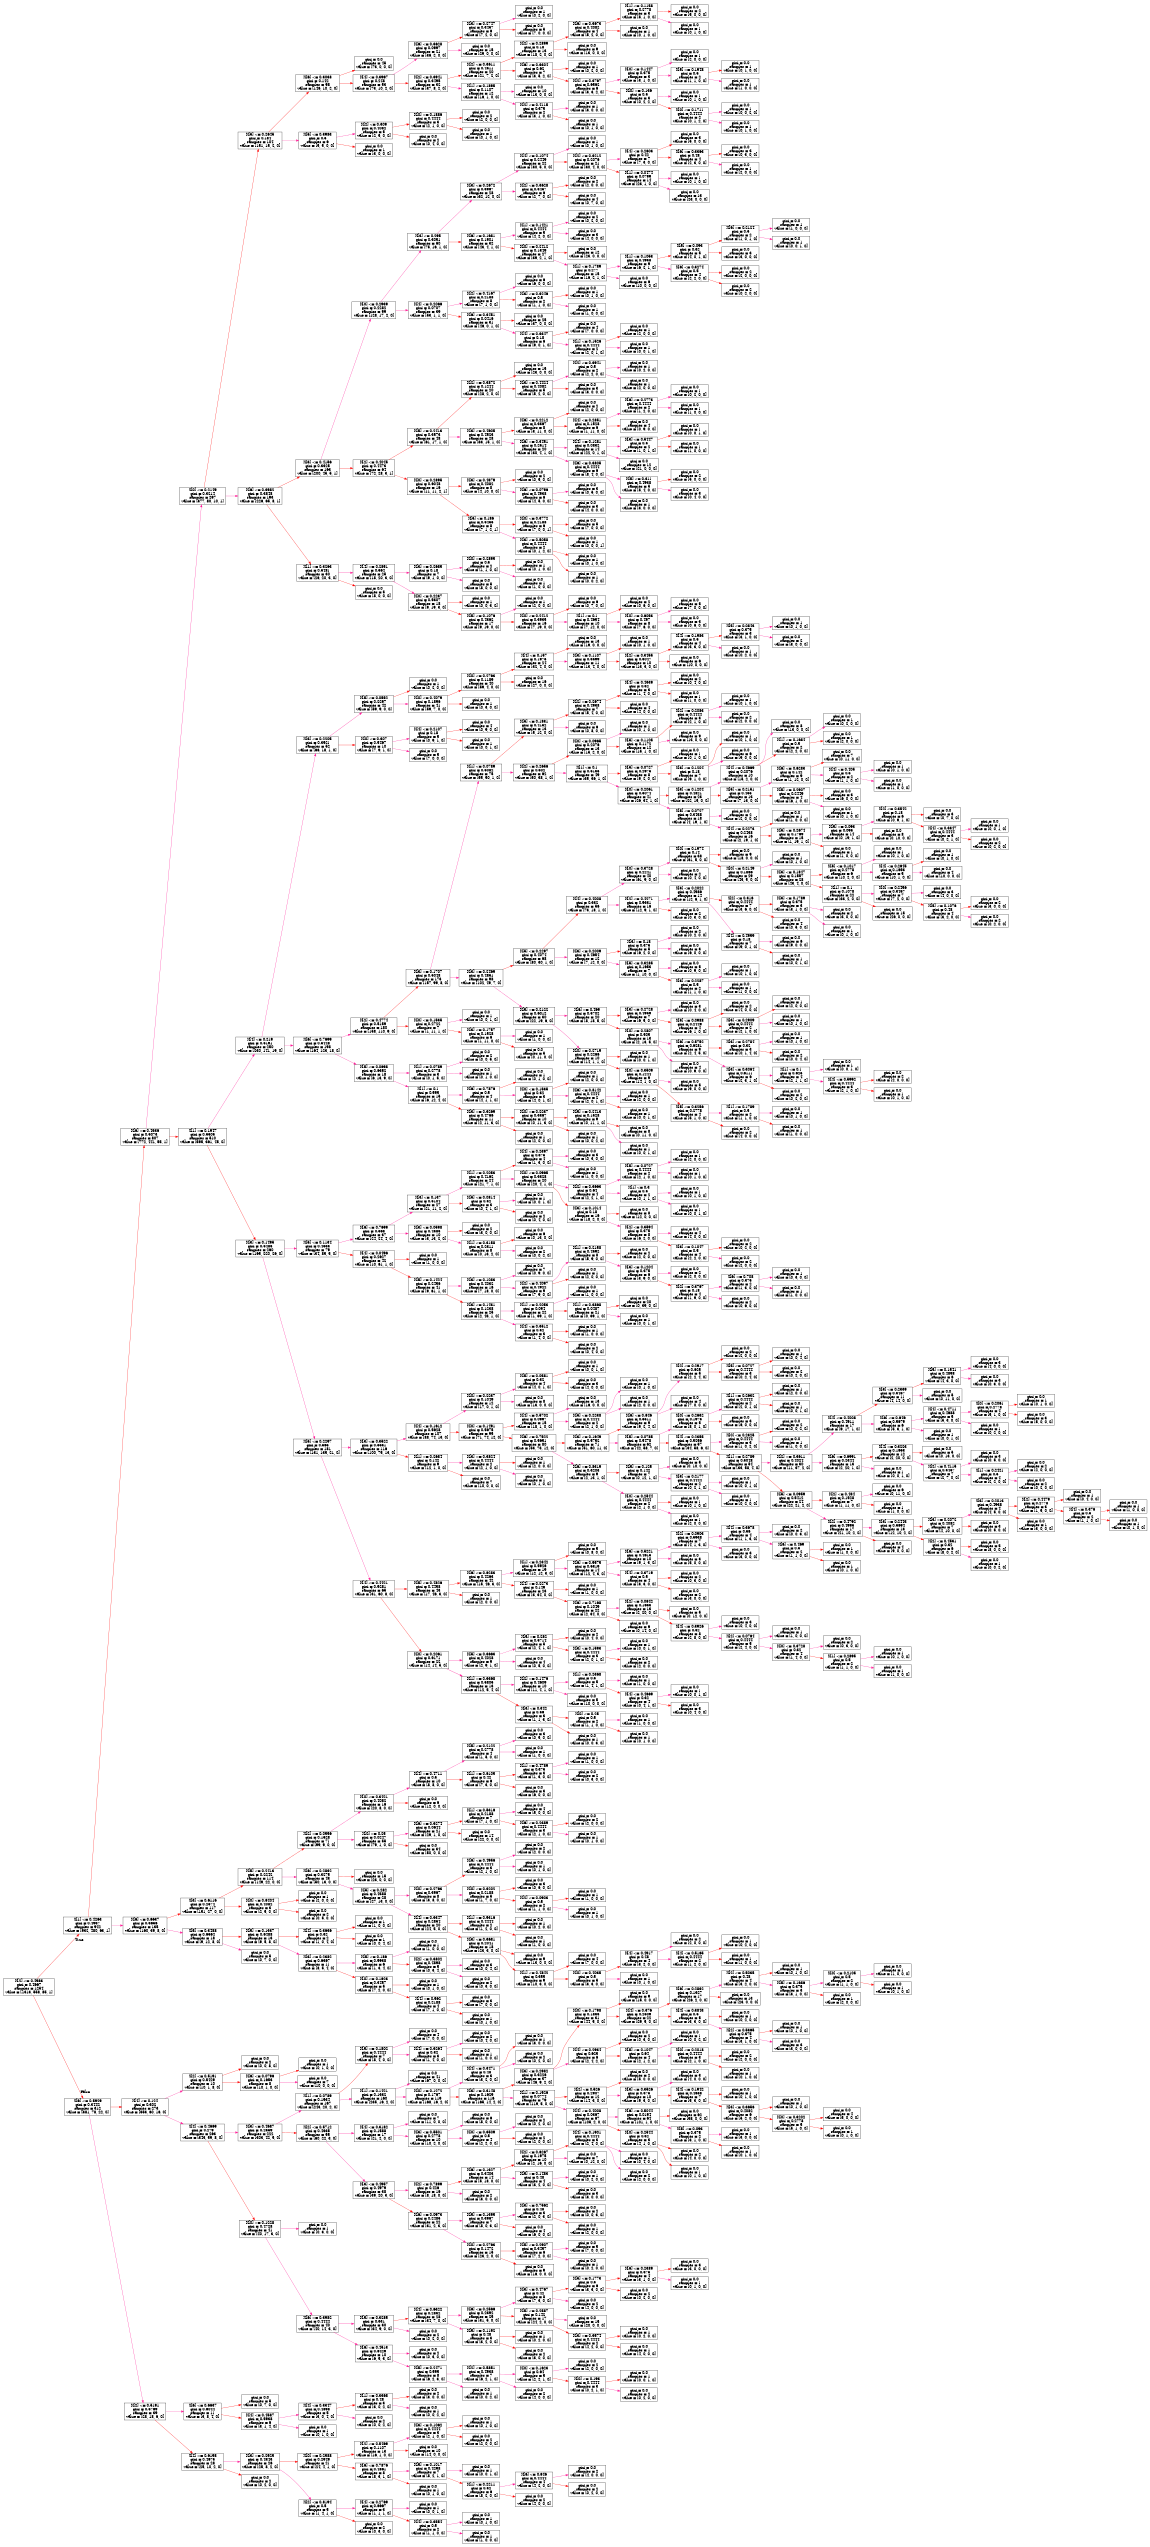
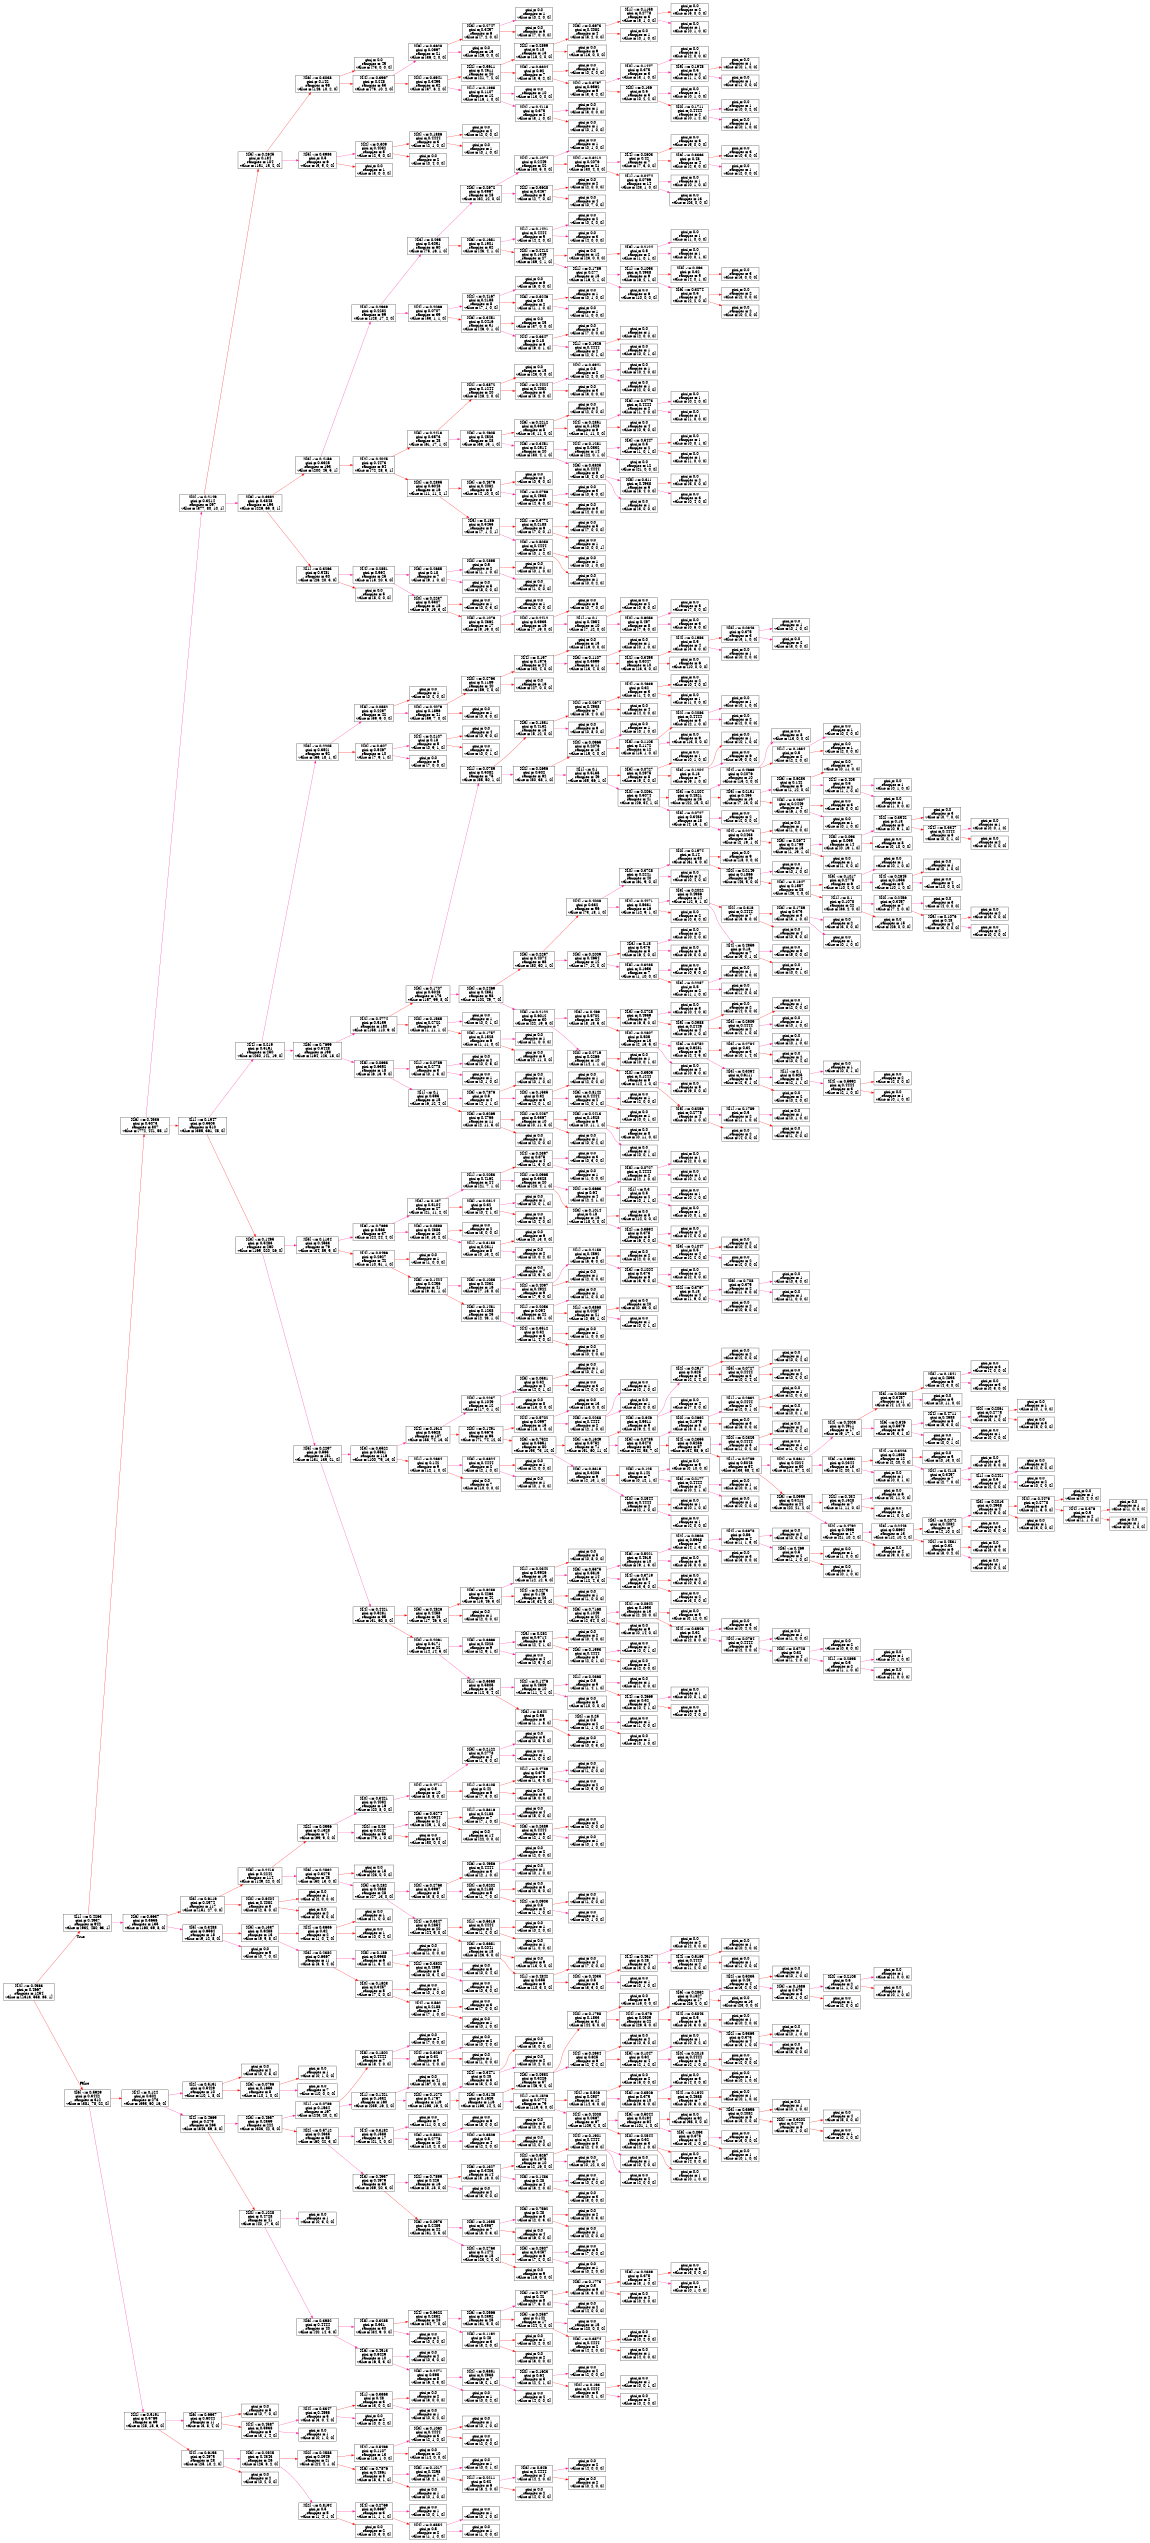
edge "X[5] <= 0.093 gini = 0.32 samples = 5 value = [4, 0, 1, 0]" -> "X[6] <= 0.2124 gini = 0.5 samples = 2 value = [1, 0, 1, 0]": now "gini = 0.0 samples = 12 value = [23, 0, 0, 0]" -> "X[6] <= 0.2124 gini = 0.5 samples = 2 value = [1, 0, 1, 0]"
edge "X[0] <= 0.3728 gini = 0.32 samples = 4 value = [1, 4, 0, 0]" -> "X[1] <= 0.2895 gini = 0.5 samples = 2 value = [1, 1, 0, 0]": color red -> deeppink
node "gini = 0.0 samples = 6 value = [12, 0, 0, 0]": removed
